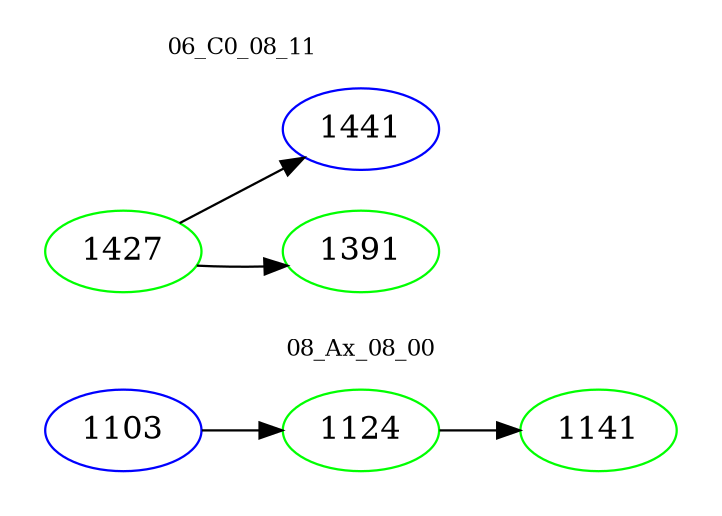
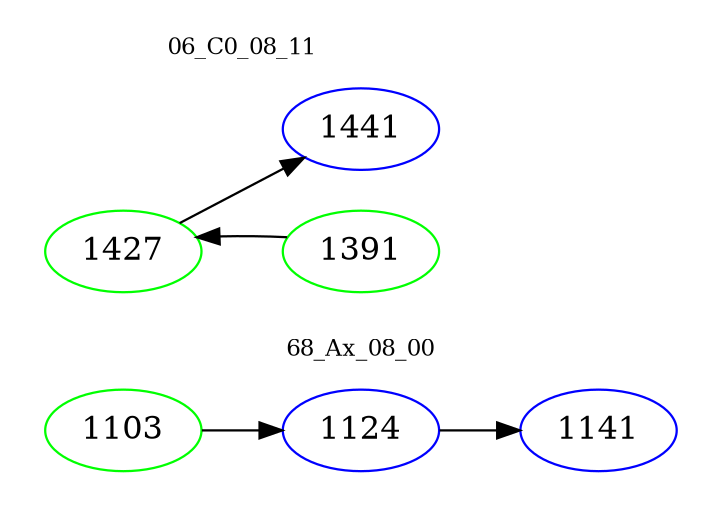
edge "1427" -> "1391": reversed
cluster "08_Ax_08_00": label "08_Ax_08_00" -> "68_Ax_08_00"
node "1103": color blue -> green
node "1124": color green -> blue
node "1141": color green -> blue
